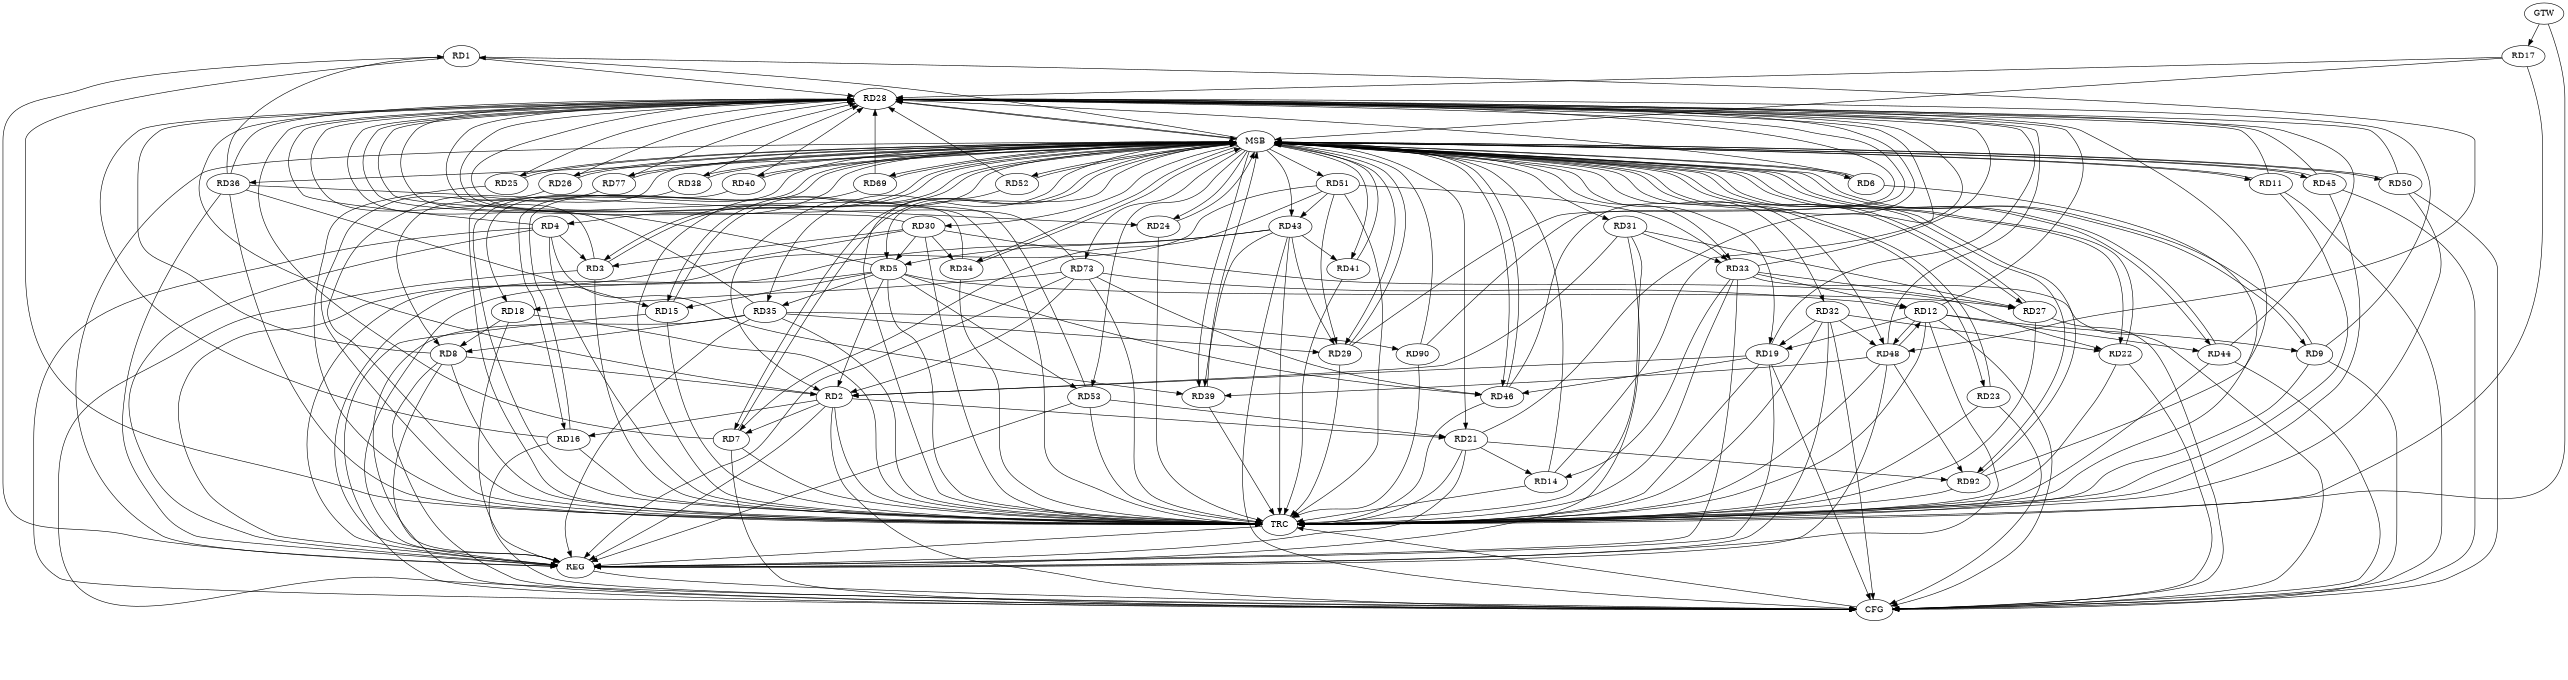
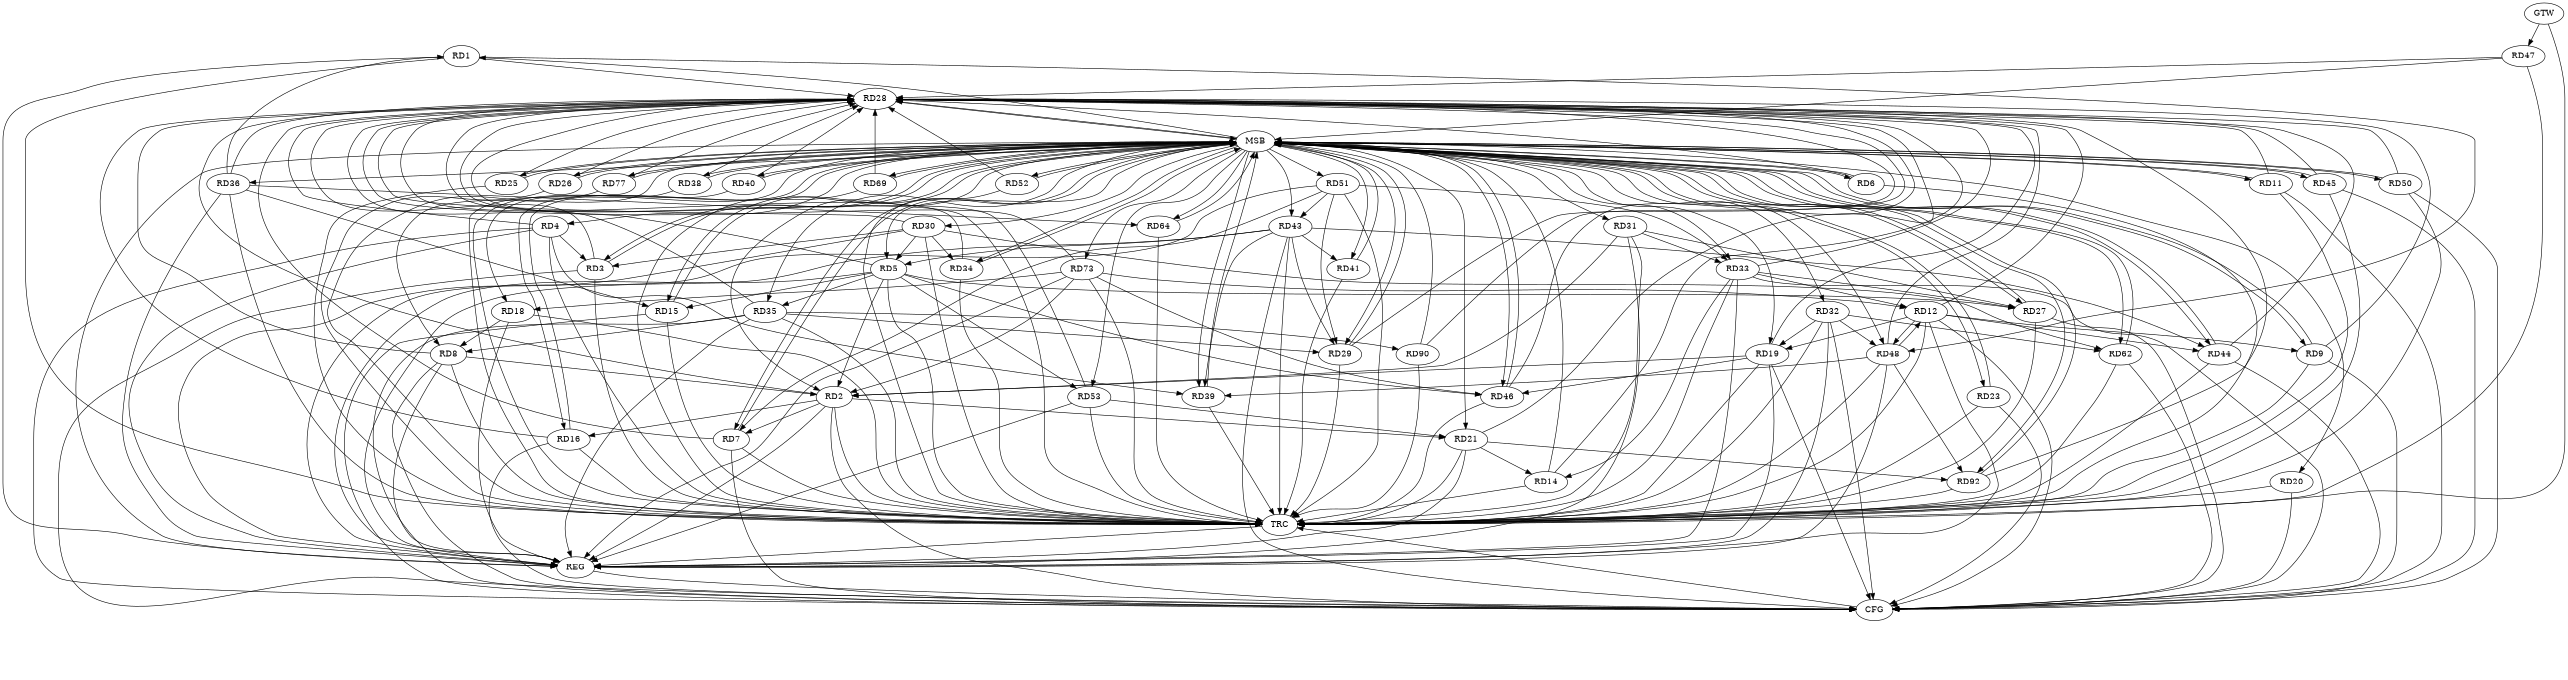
node "RD17": label "RD17" -> "RD47"
node "RD24": label "RD24" -> "RD64"
edge "RD43" -> "RD44": added
node "RD22": label "RD22" -> "RD62"
node "RD20": added
